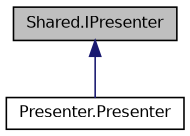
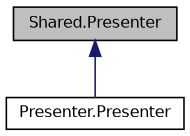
node "Shared.IPresenter": label "Shared.IPresenter" -> "Shared.Presenter"
